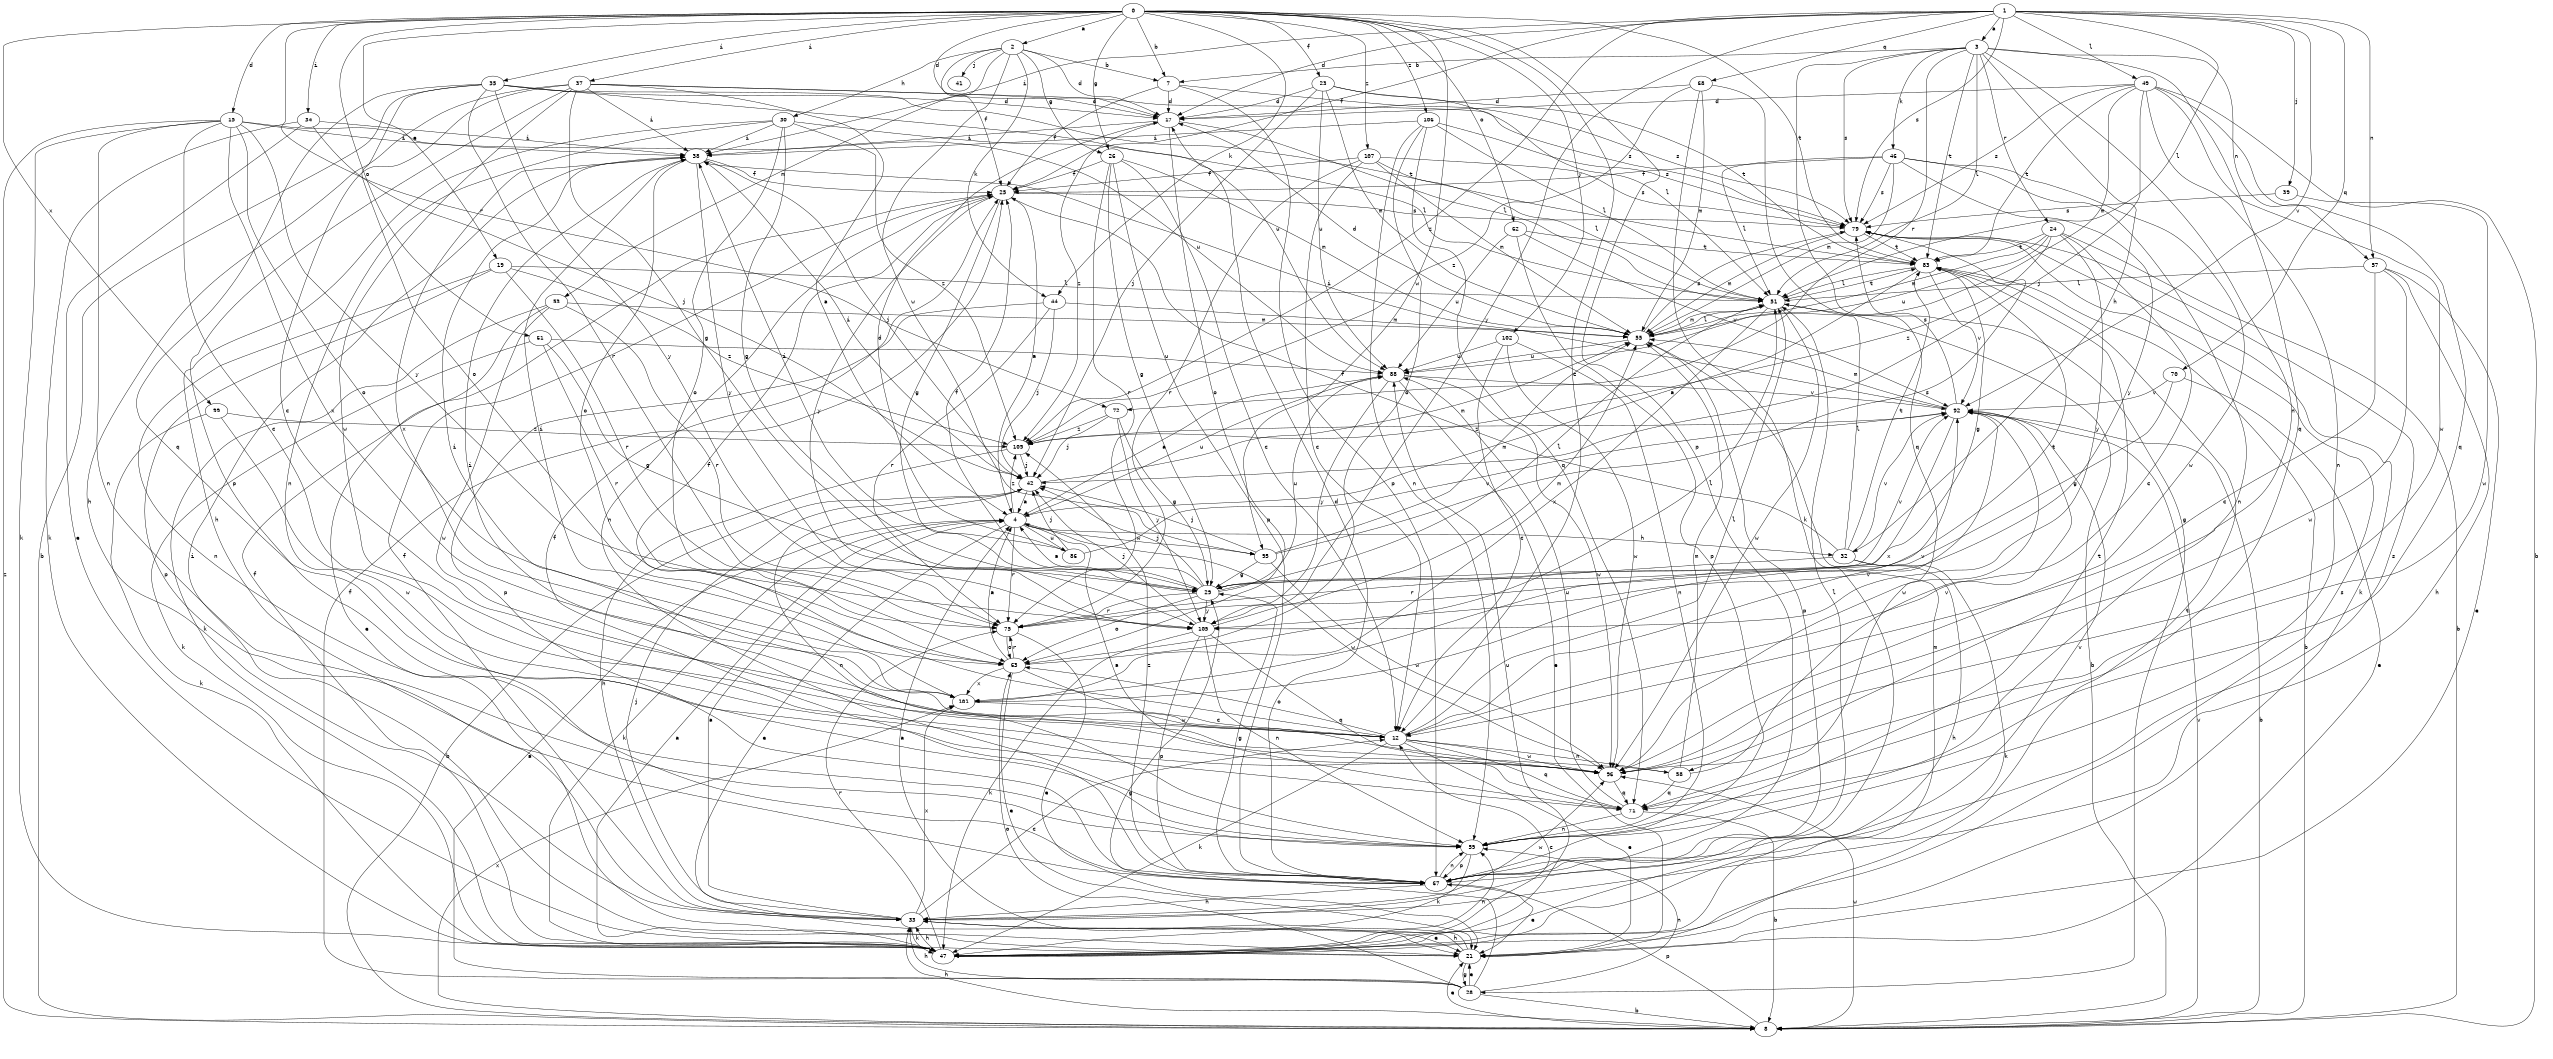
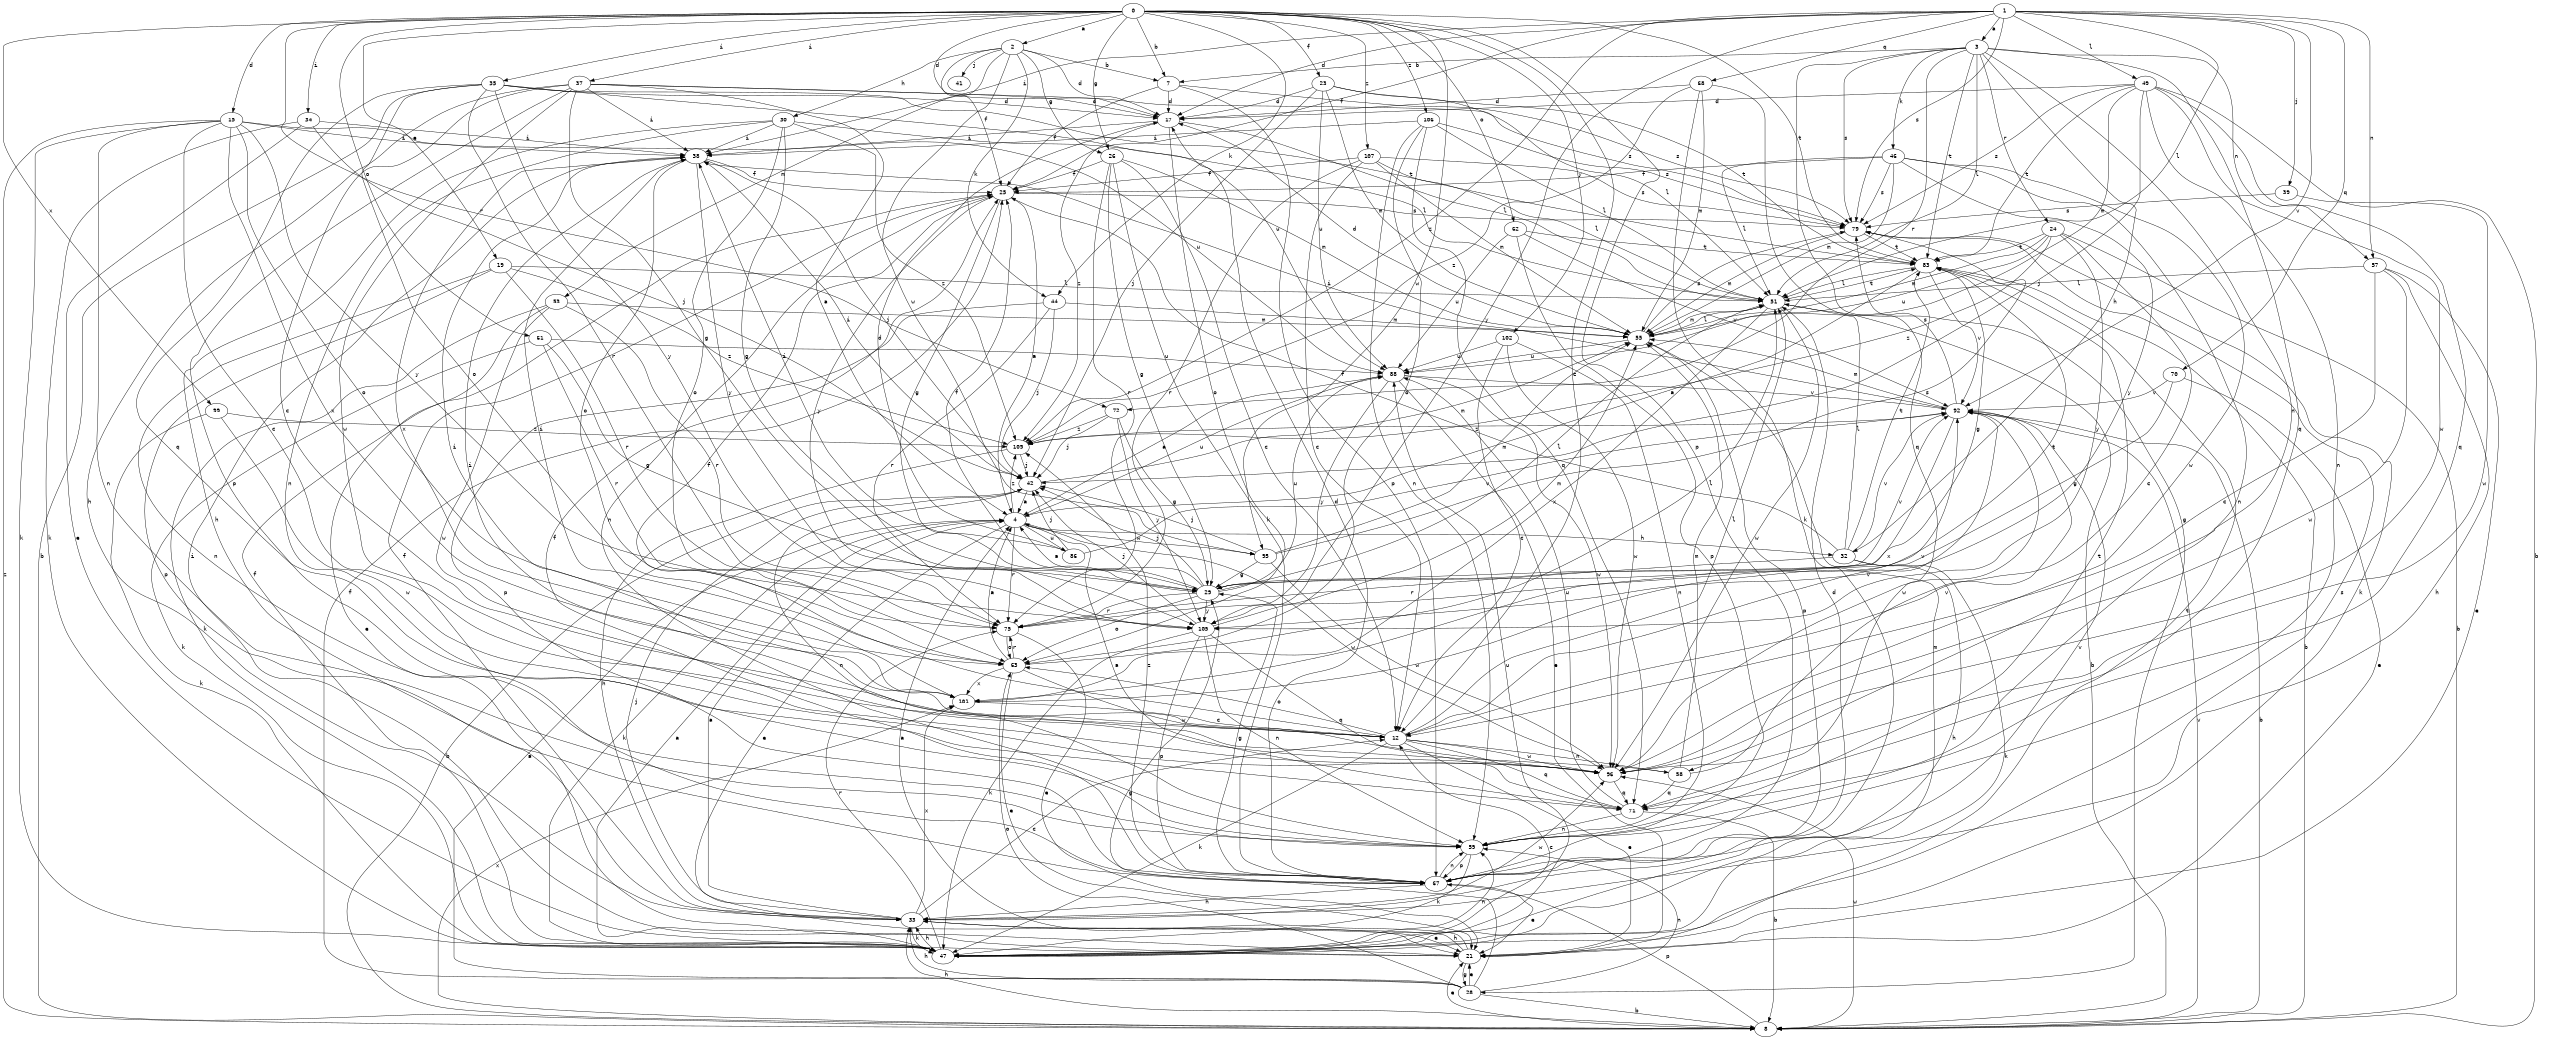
edge "26" -> "67": label "p" -> "k"
edge "67" -> "51": label "l" -> "d"
edge "67" -> "79": removed, label "s"
